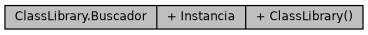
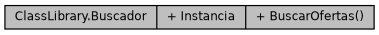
node "ClassLibrary.Buscador": text "+ ClassLibrary()" -> "+ BuscarOfertas()"
